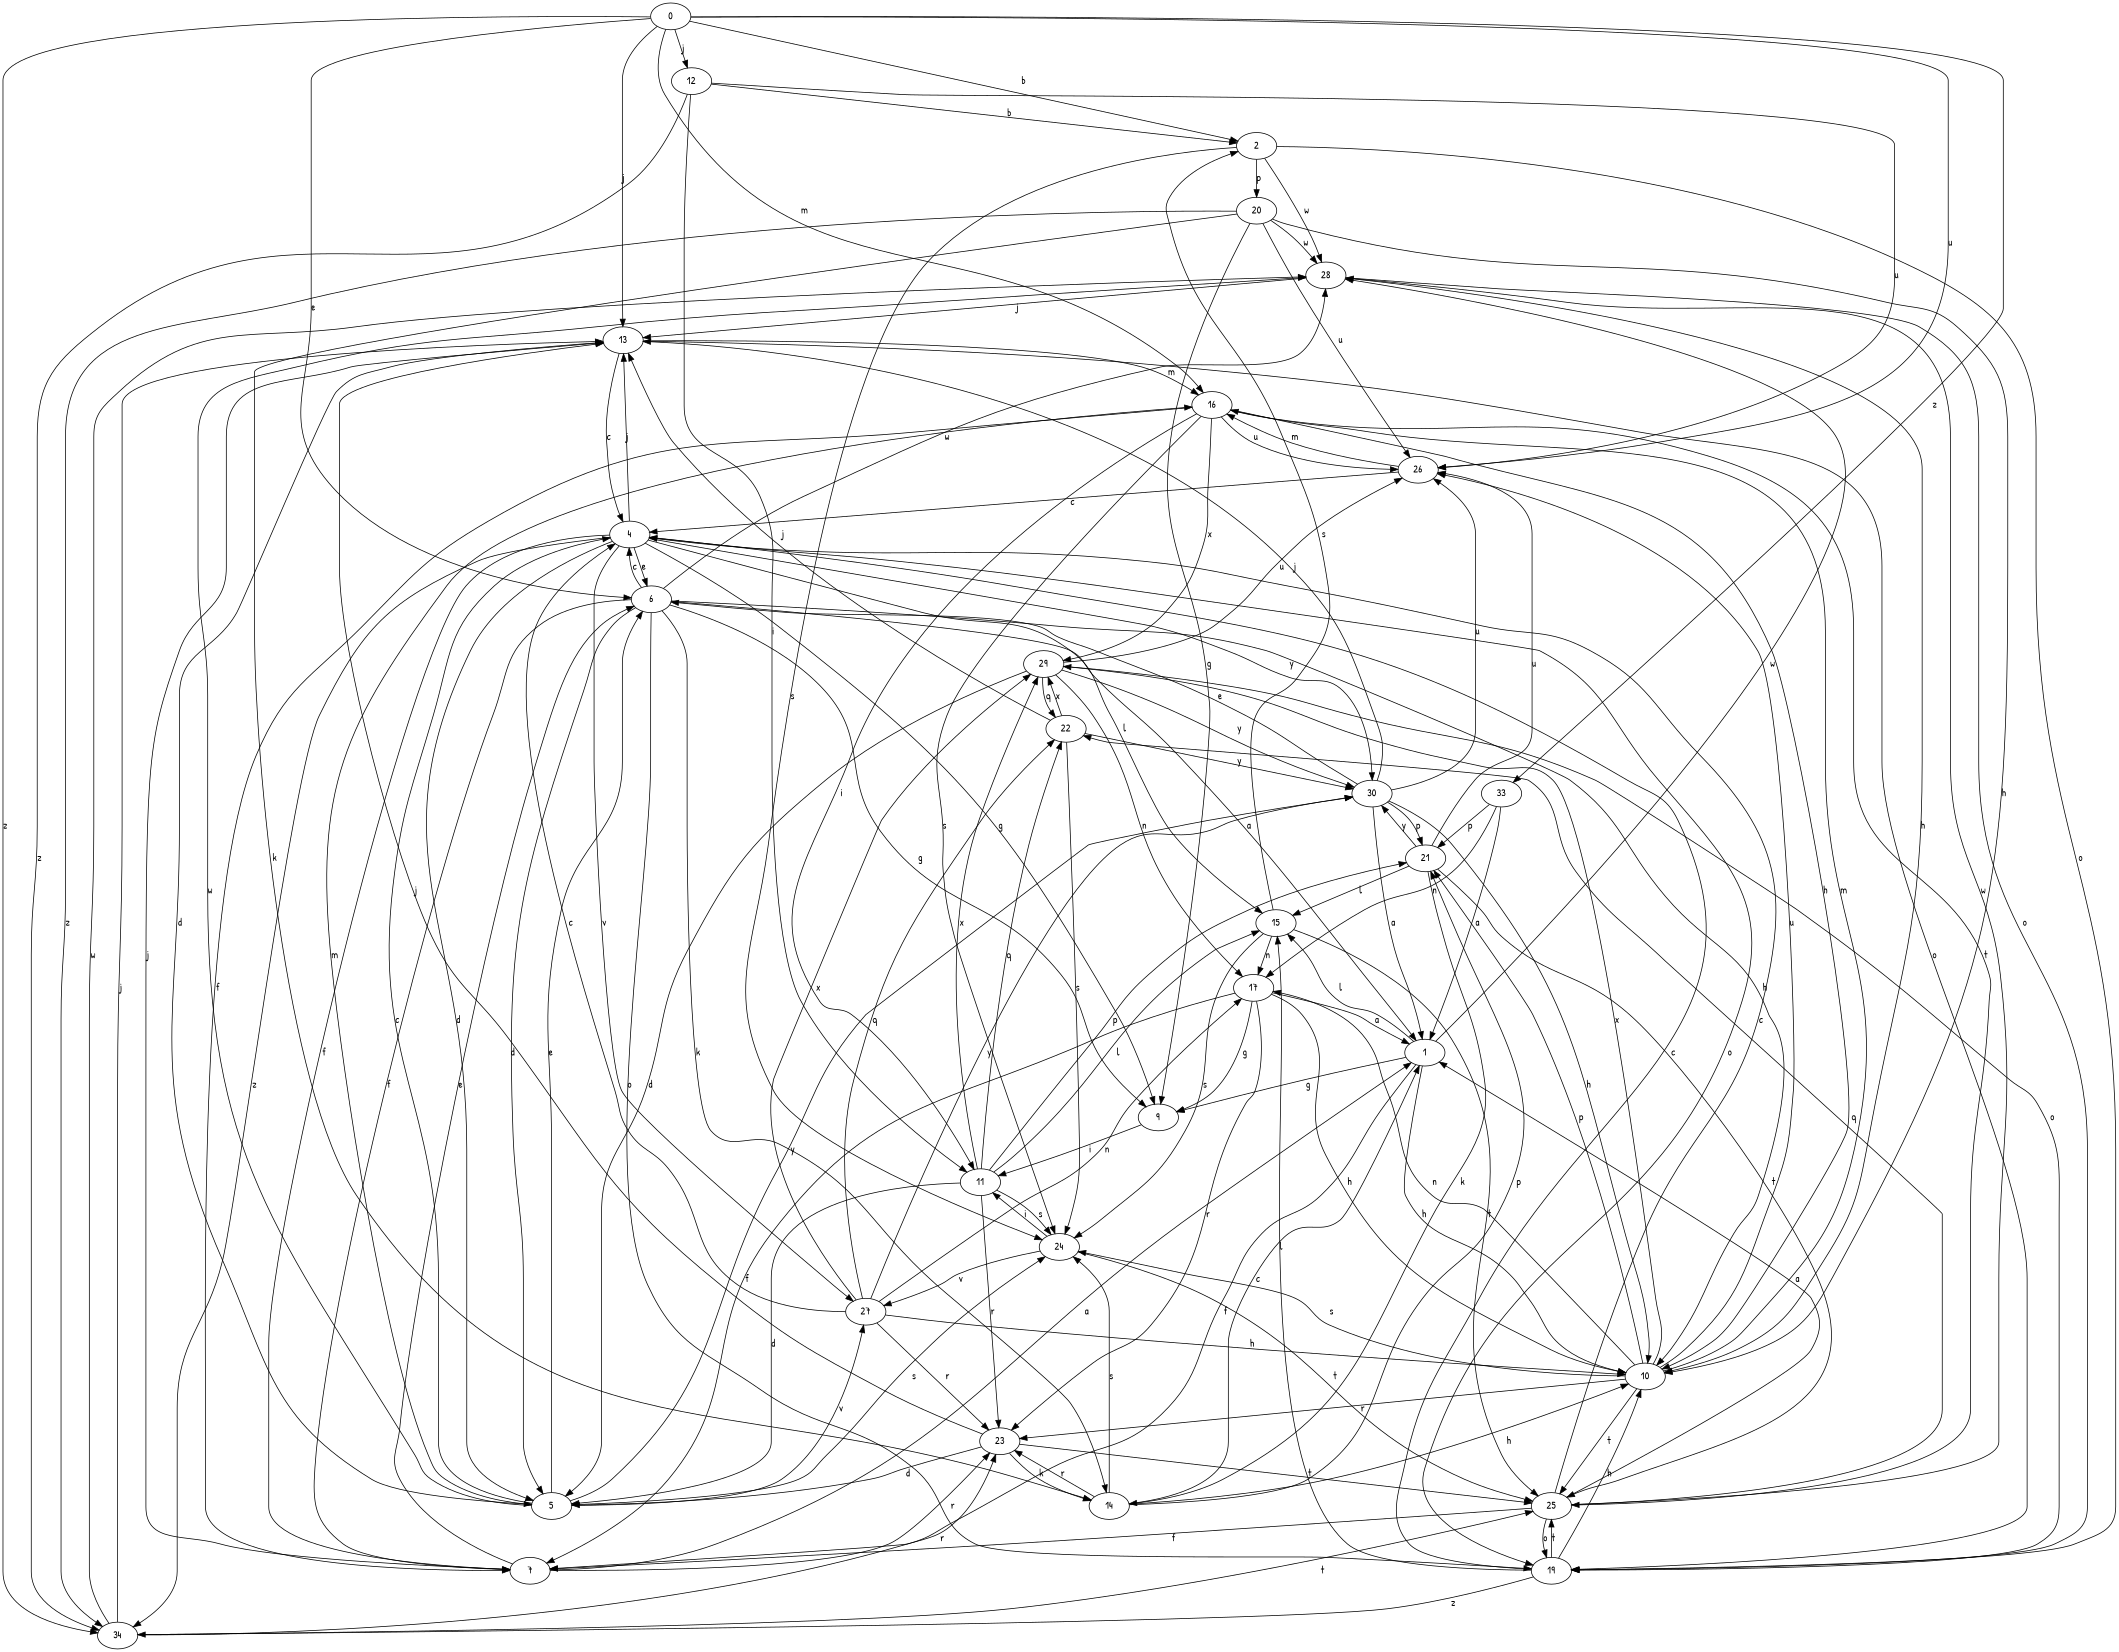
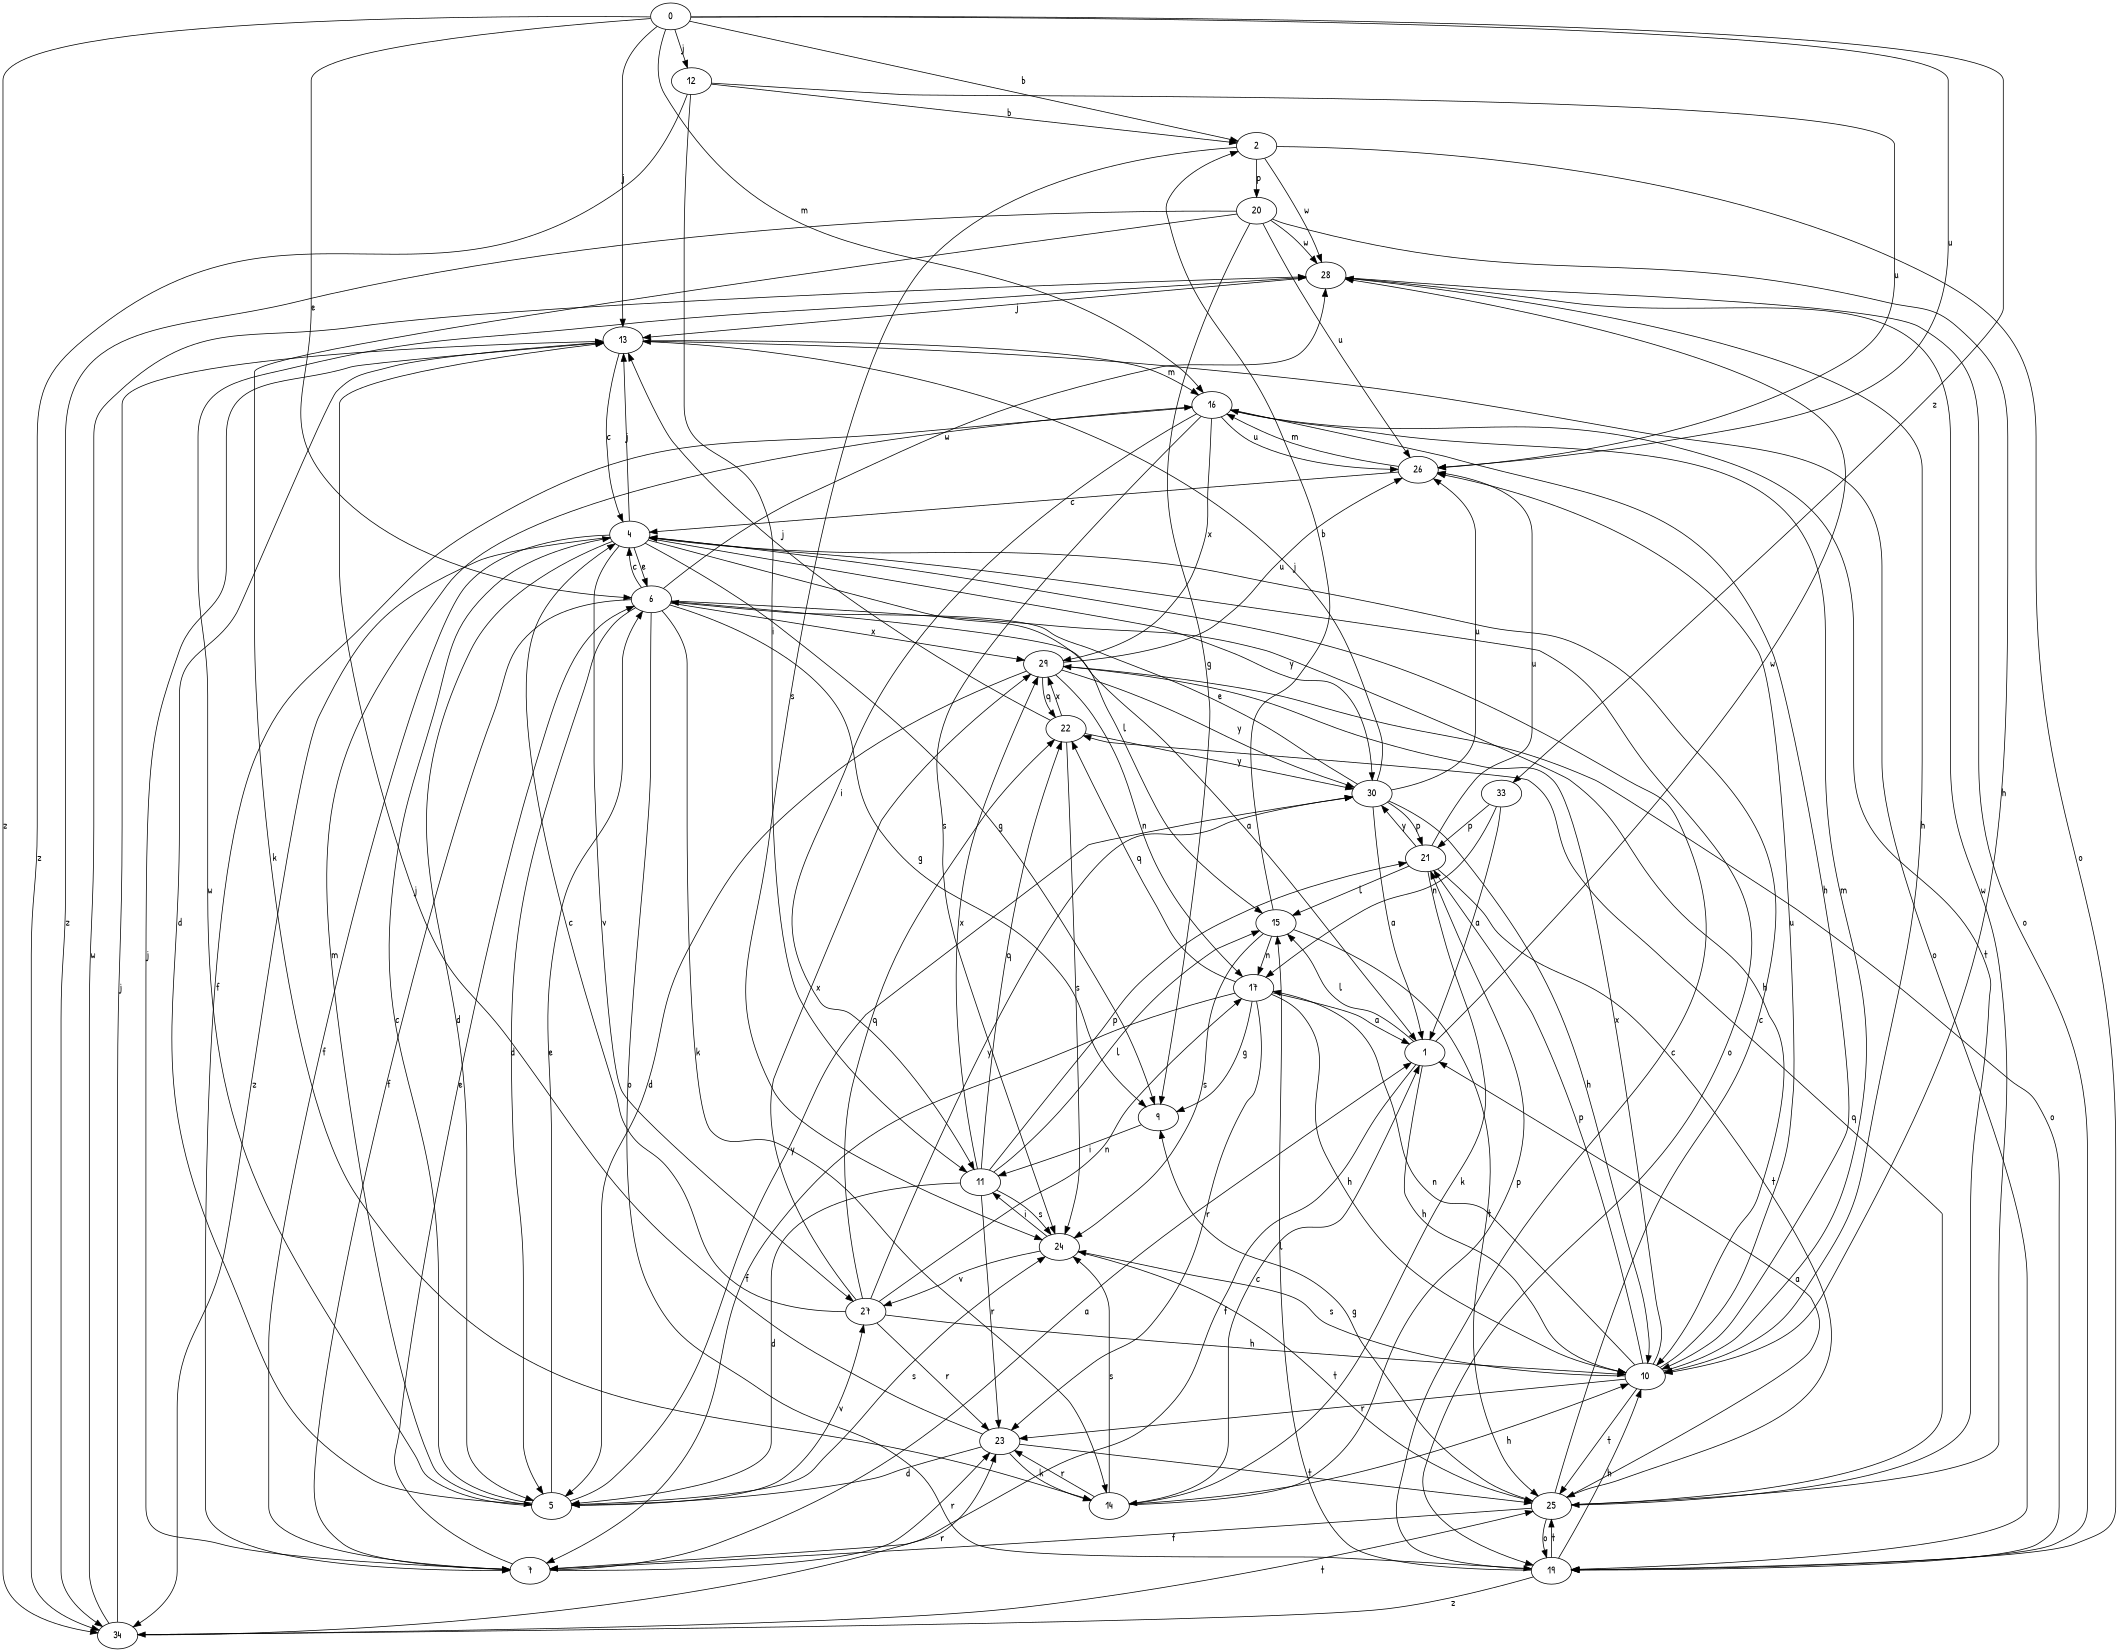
edge "15" -> "2": label "s" -> "b"
edge "6" -> "29": added, label "x"
edge "17" -> "22": added, label "q"
edge "1" -> "9": now "25" -> "9"
